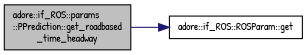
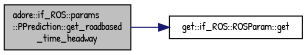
node "adore::if_ROS::ROSParam::get": label "adore::if_ROS::ROSParam::get" -> "get::if_ROS::ROSParam::get"
